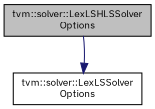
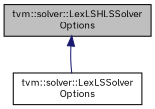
edge "tvm::solver::LexLSHLSSolver Options" -> "tvm::solver::LexLSSolver Options": reversed
